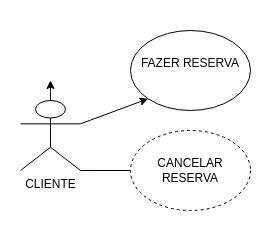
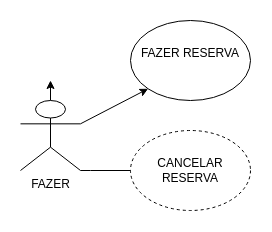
node "FAZER RESERVA": moved (191, 71) -> (191, 61)
node "CLIENTE": label "CLIENTE" -> "FAZER"
